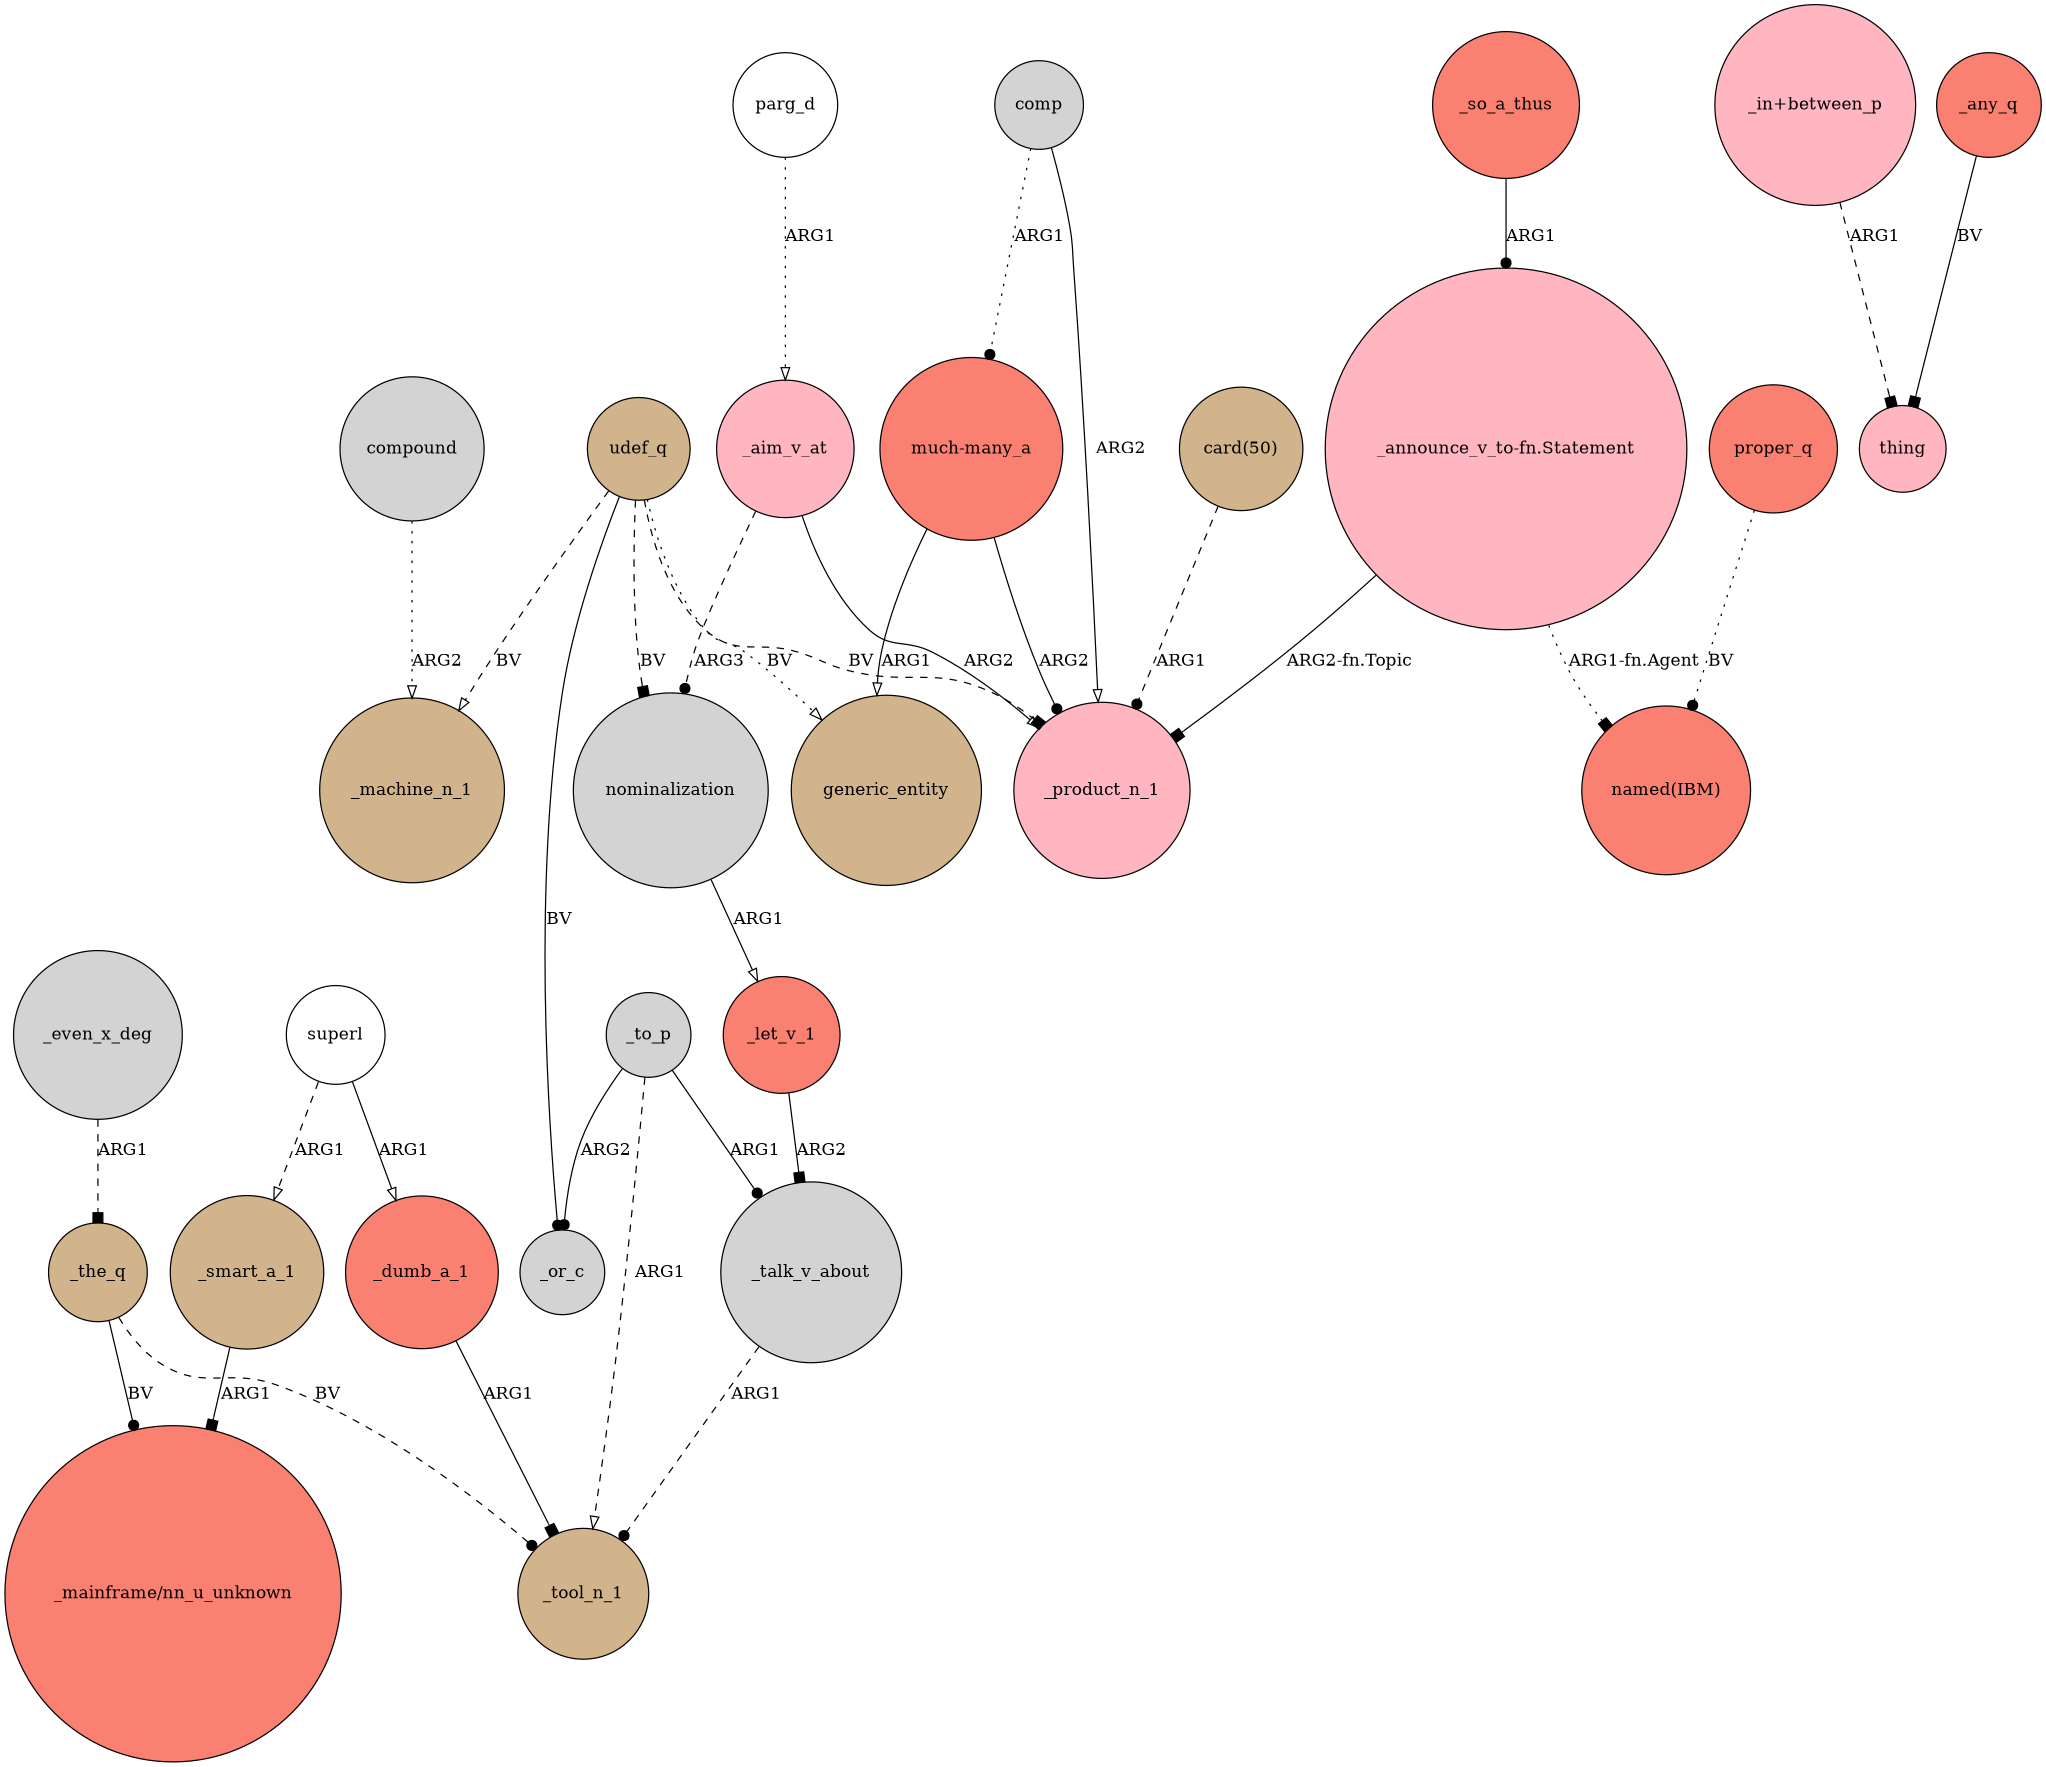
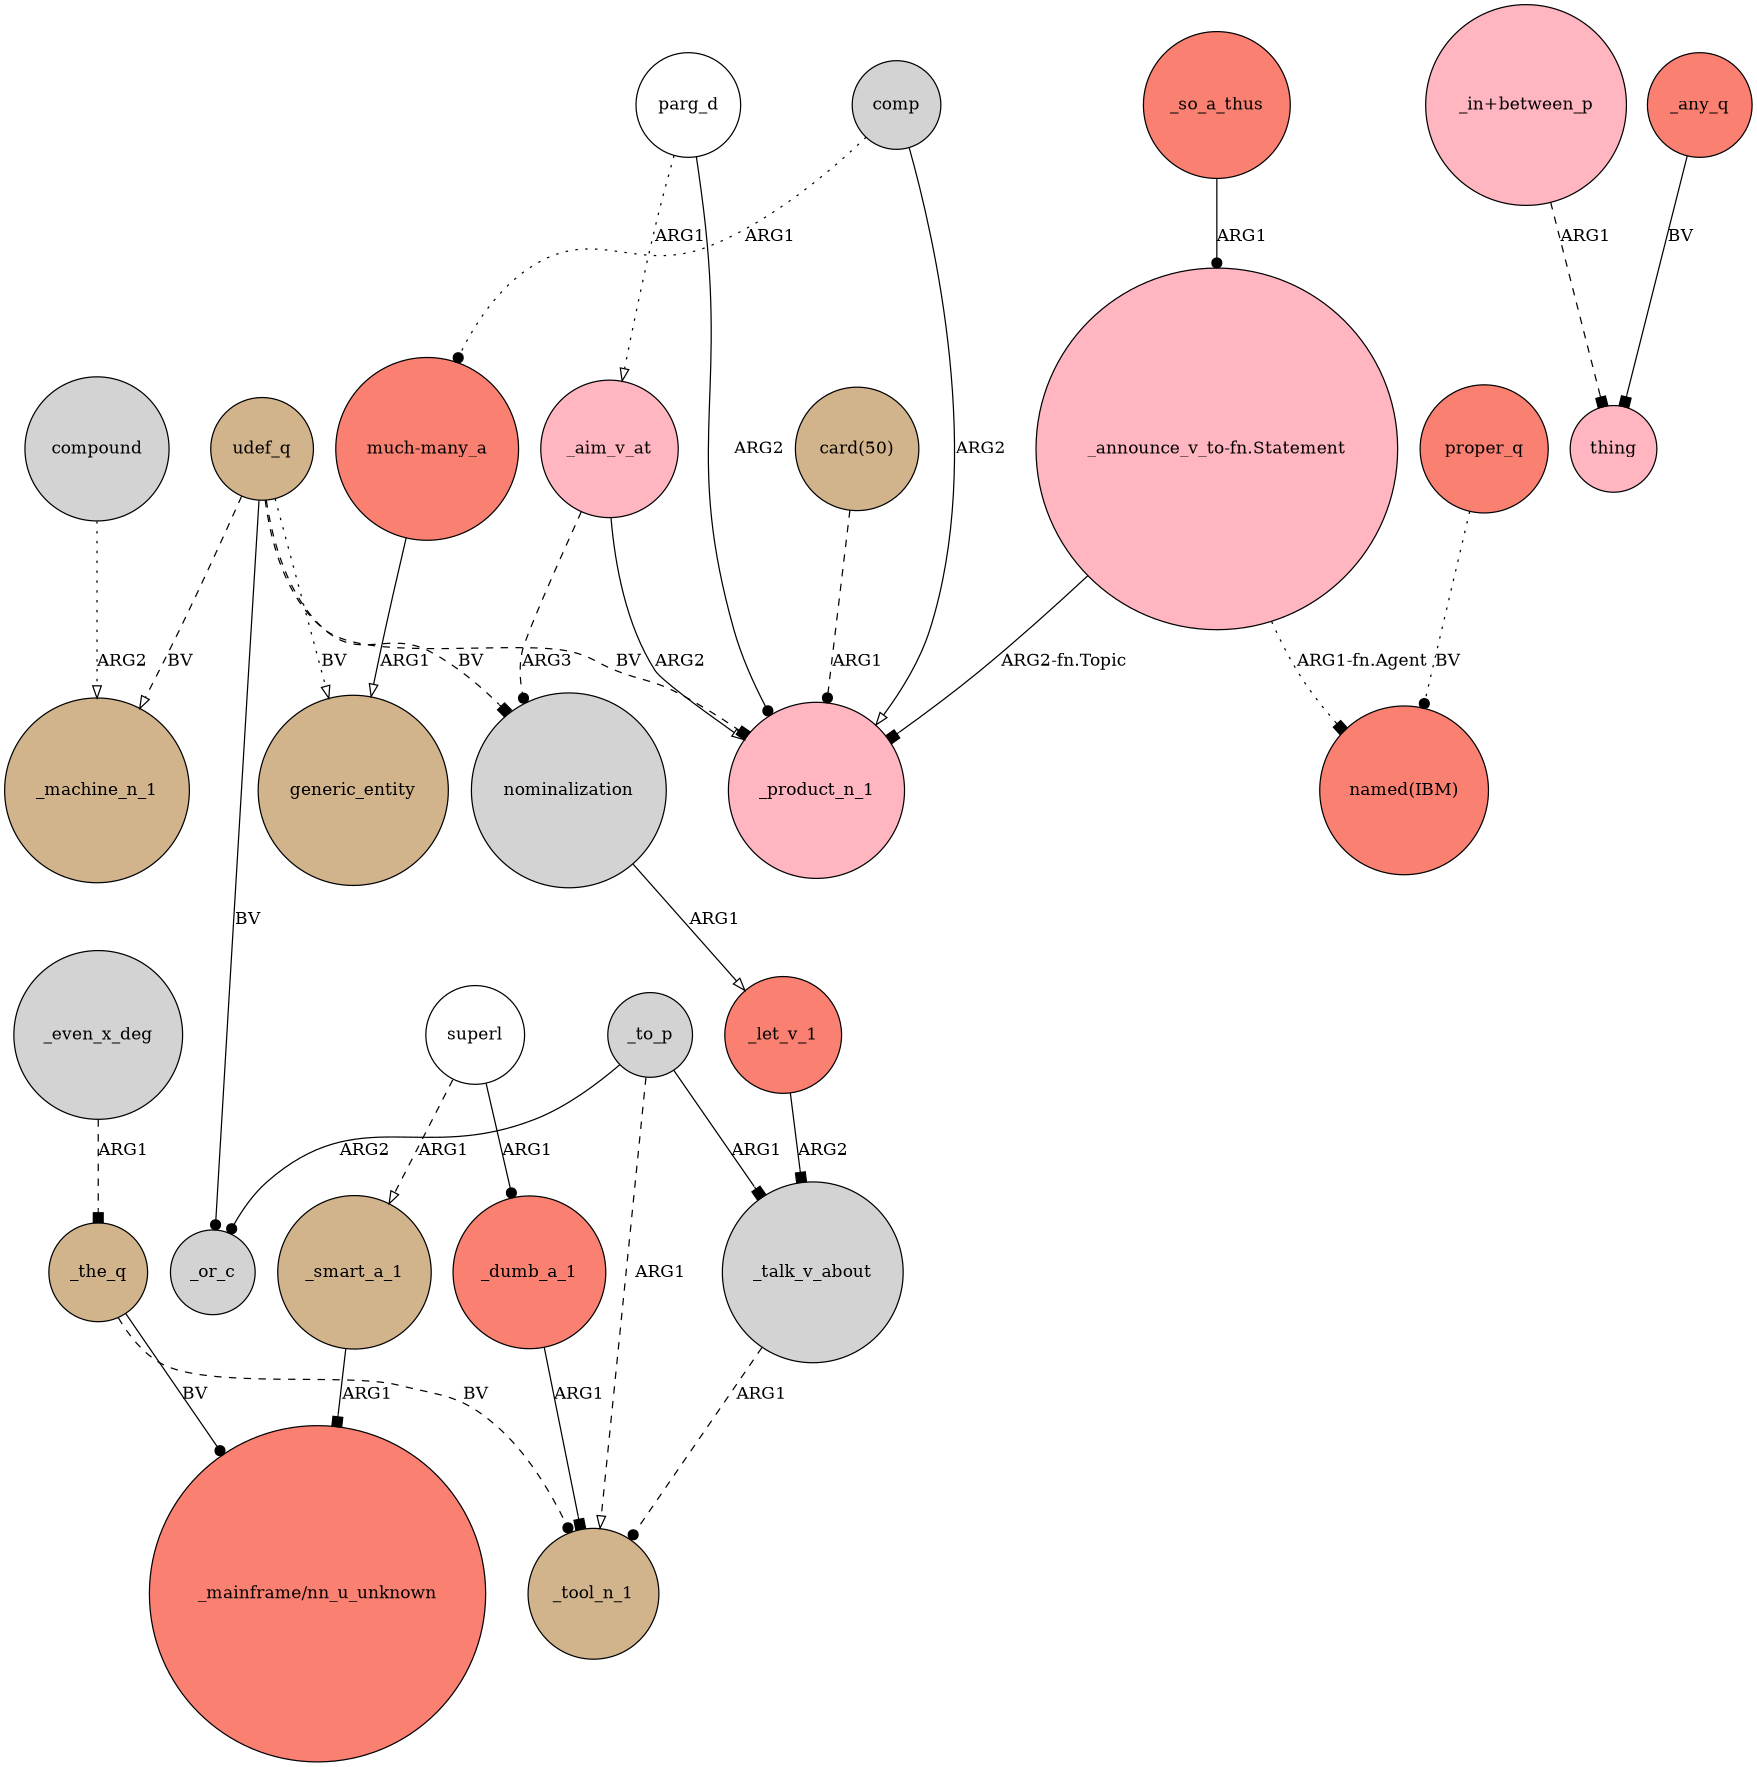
edge "much-many_a" -> "_product_n_1": now "parg_d" -> "_product_n_1"
edge "_to_p" -> "_talk_v_about": arrowhead dot -> box
edge "superl" -> "_dumb_a_1": arrowhead onormal -> dot
